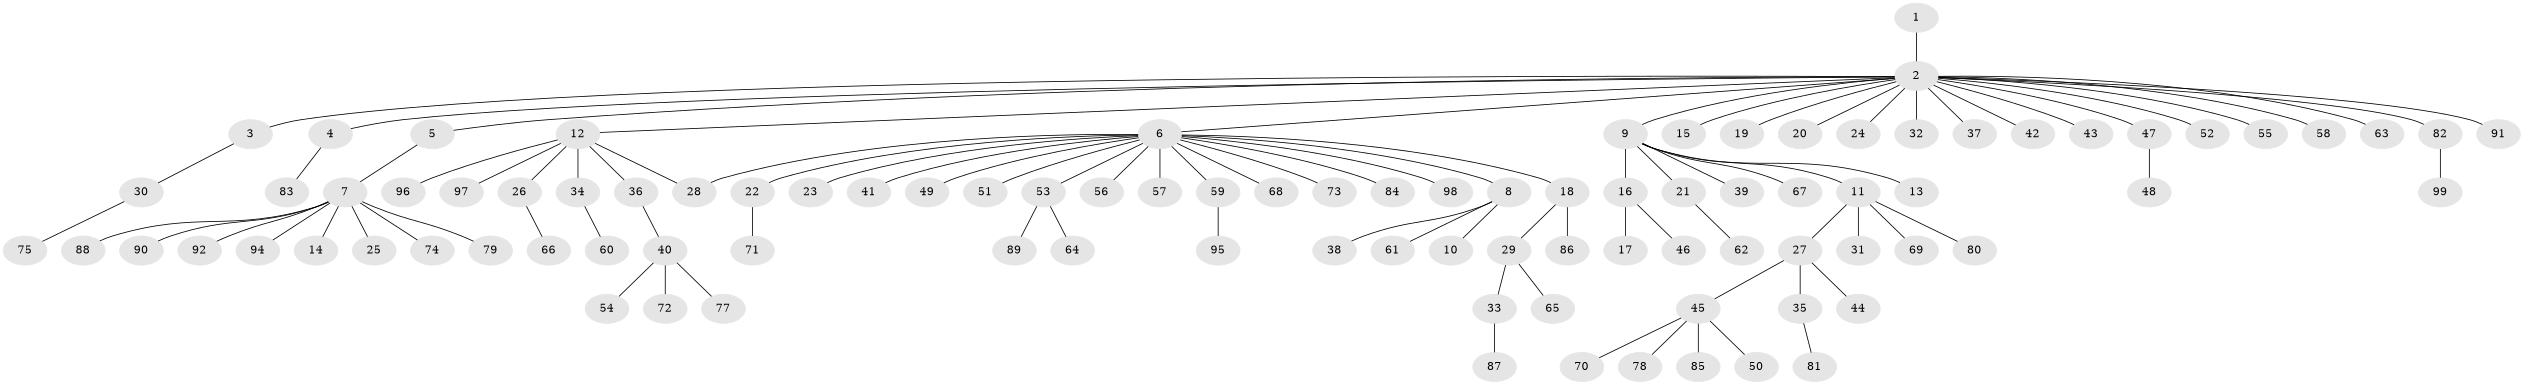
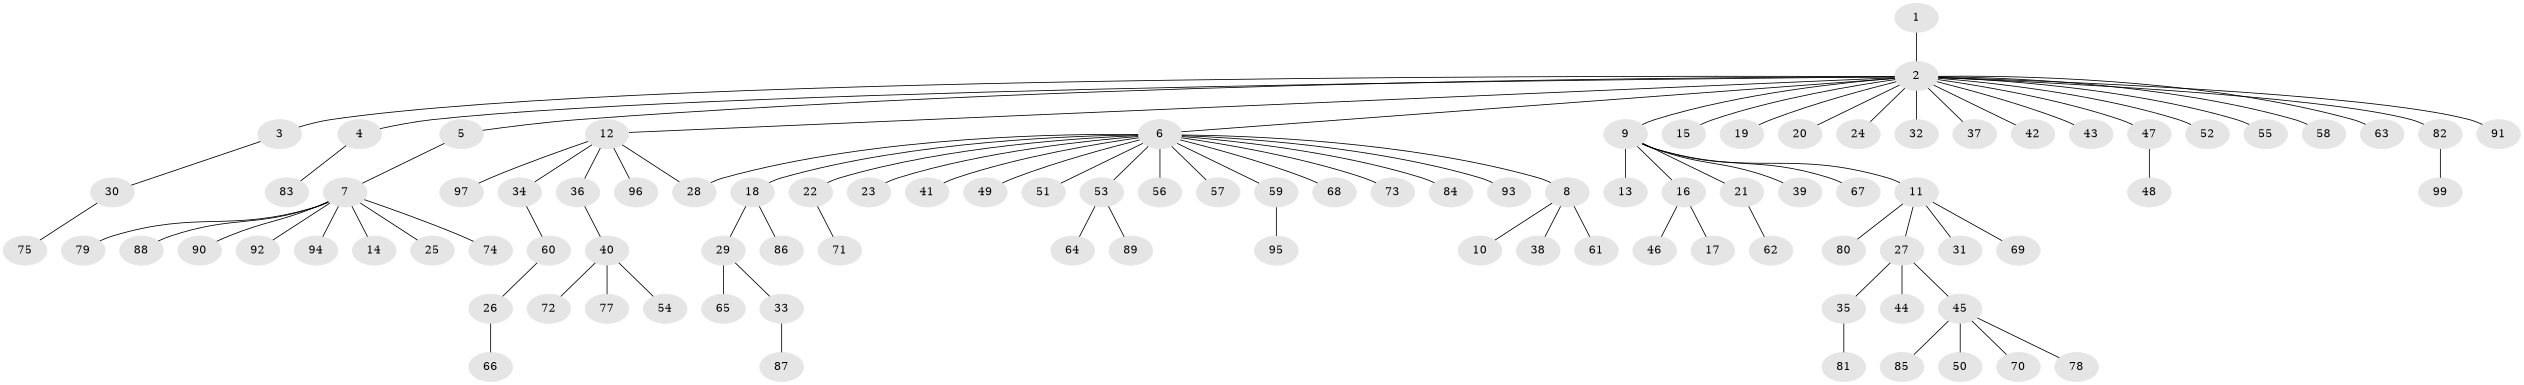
edge "12" -- "26": now "60" -- "26"
node "98": label "98" -> "93"
